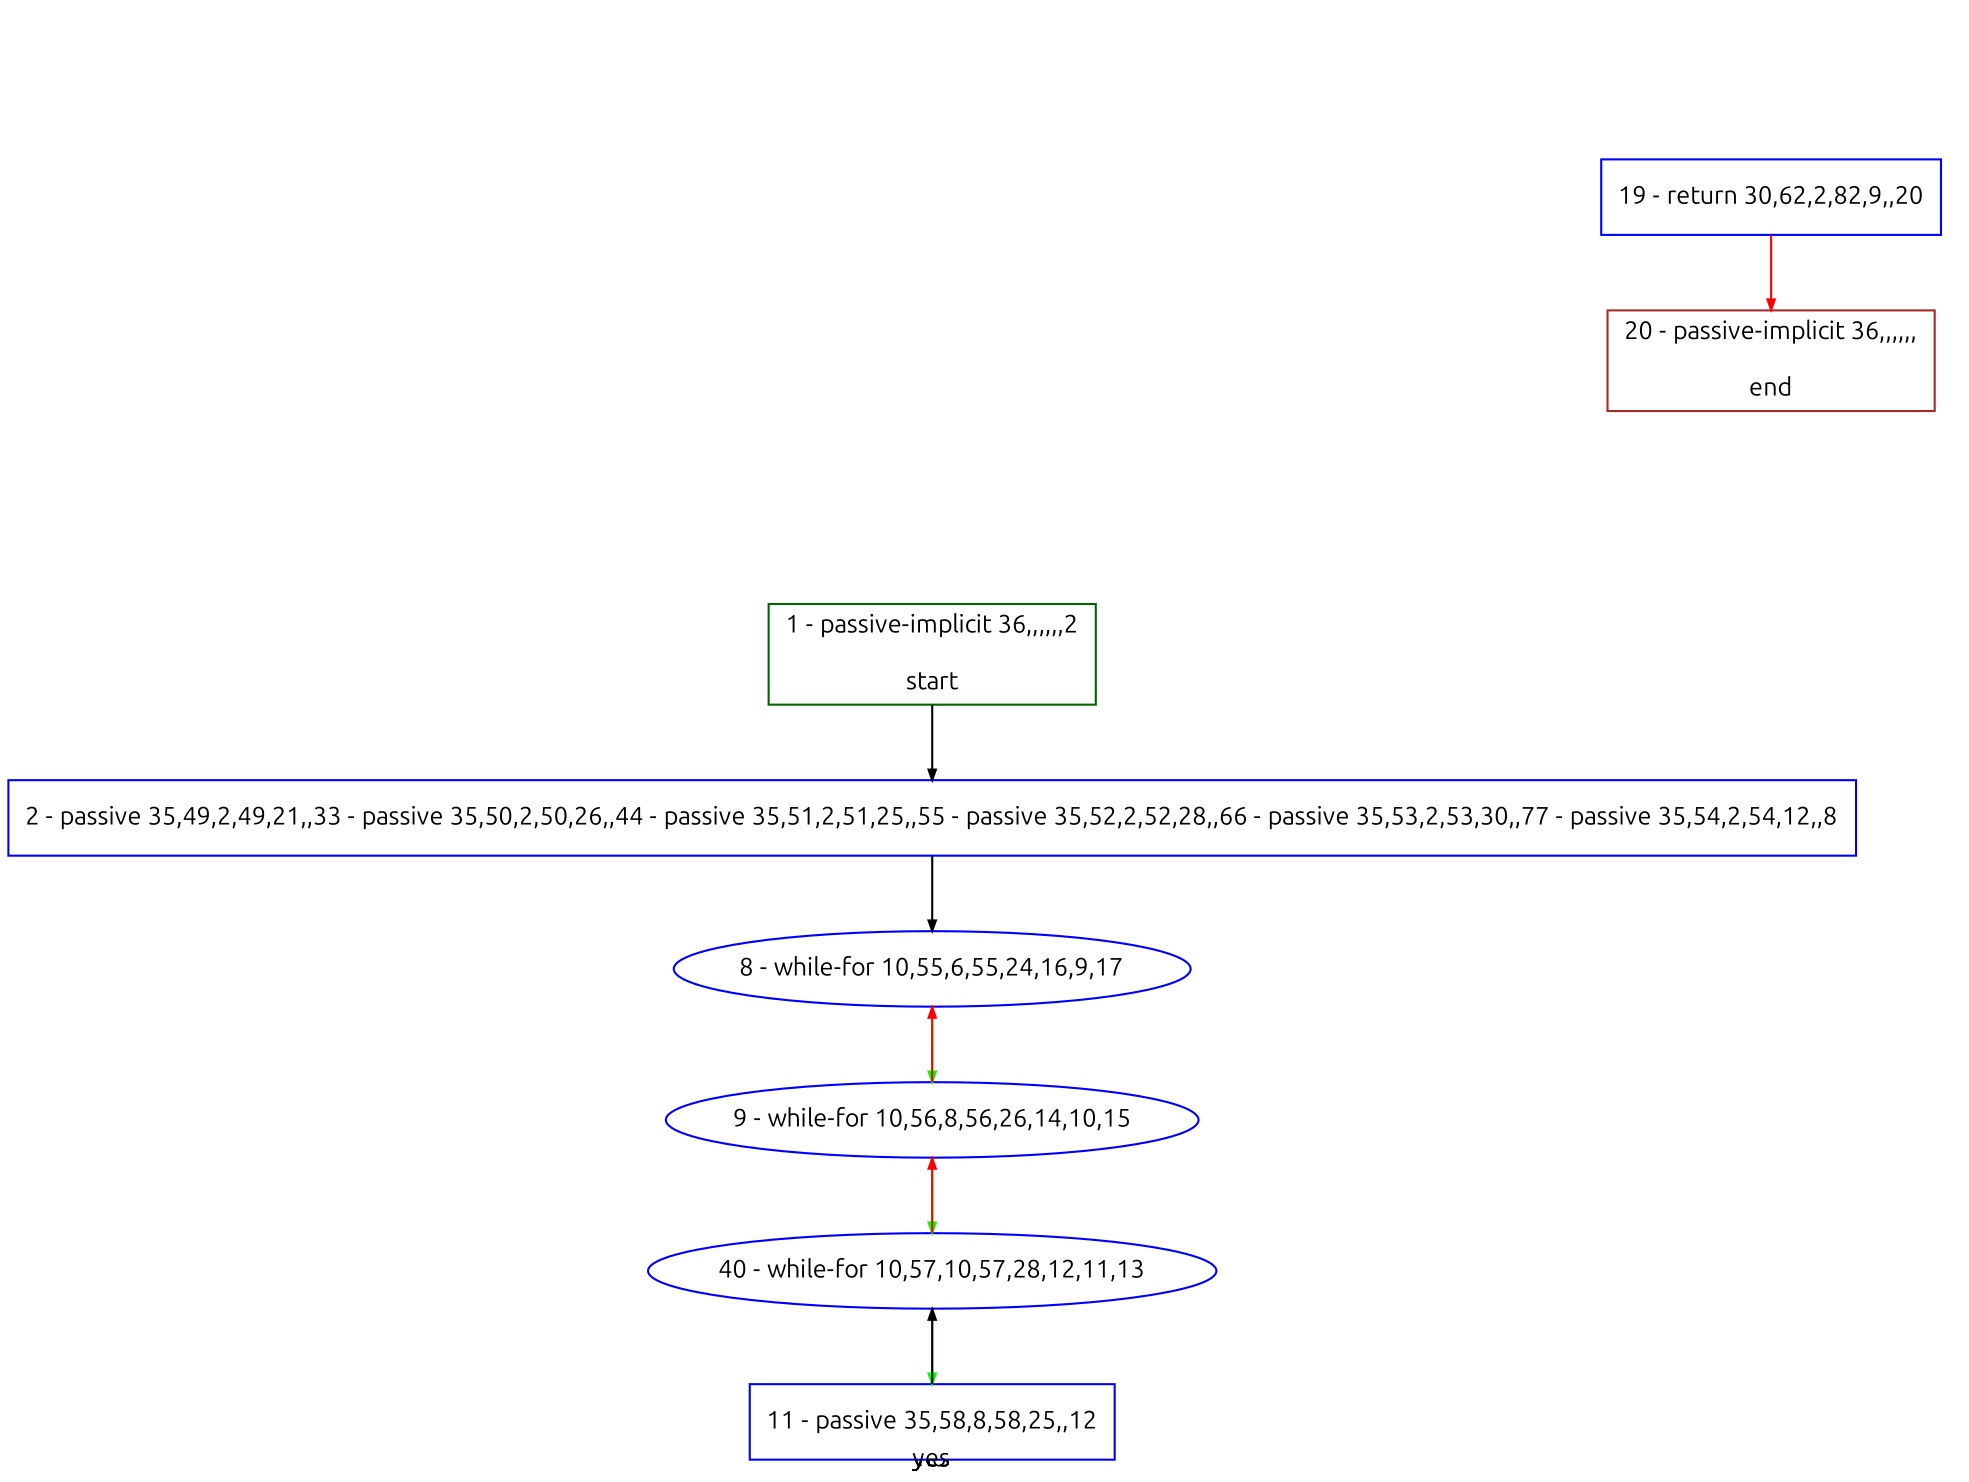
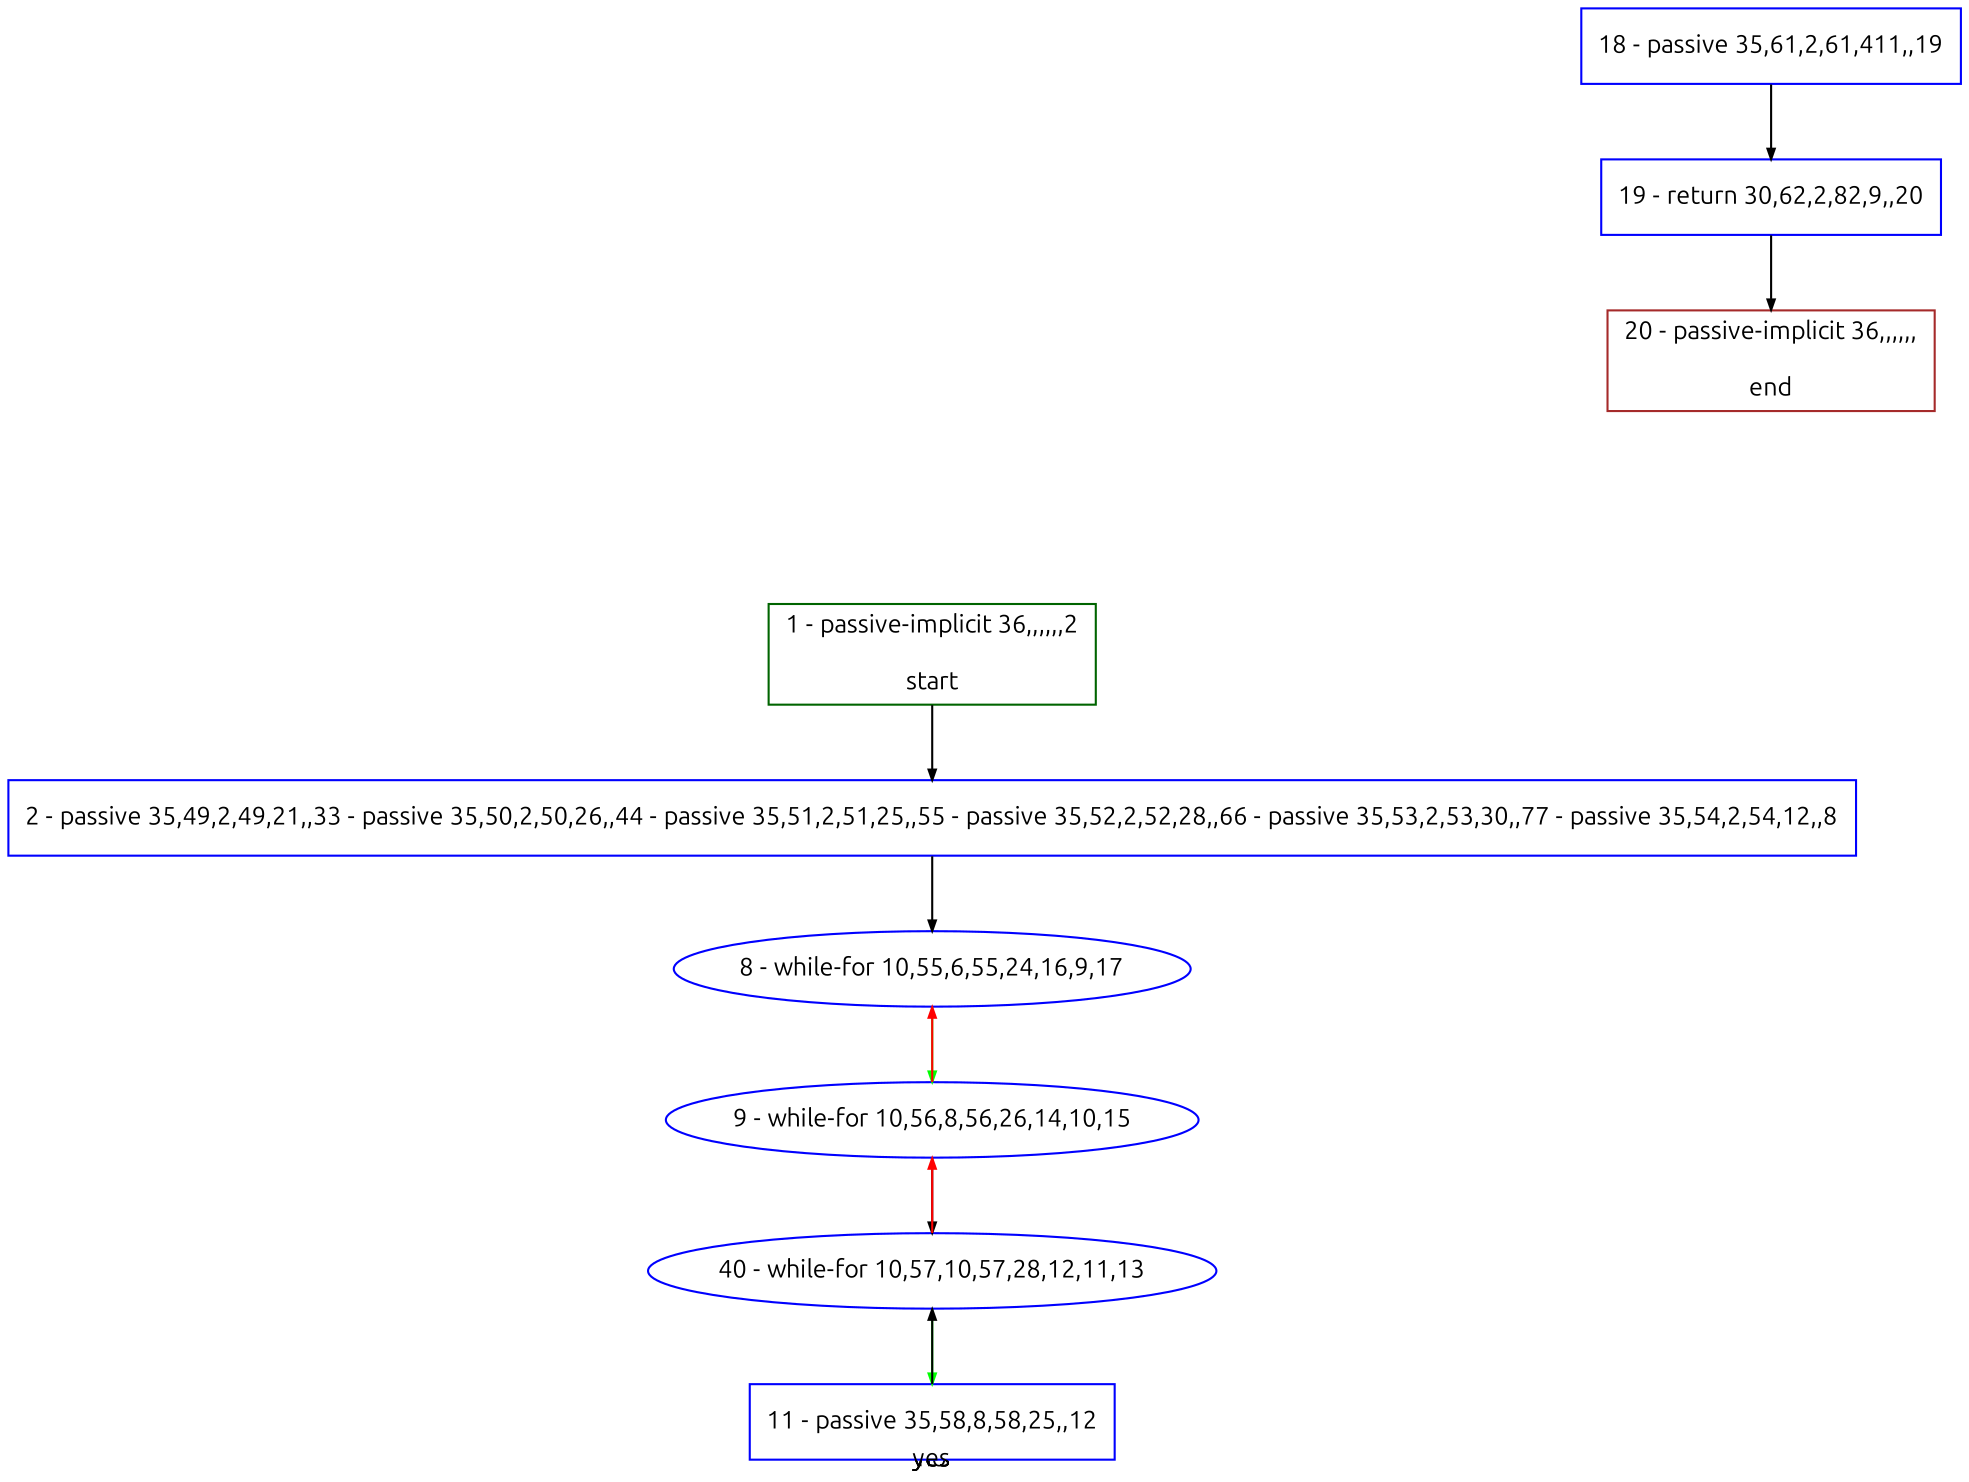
node "18 - passive 35,61,2,61,411,,19": added
edge "19 - return 30,62,2,82,9,,20" -> "20 - passive-implicit 36,,,,,, end": color #ff0000 -> #000000
edge "9 - while-for 10,56,8,56,26,14,10,15" -> "40 - while-for 10,57,10,57,28,12,11,13": color #00ff00 -> #000000
